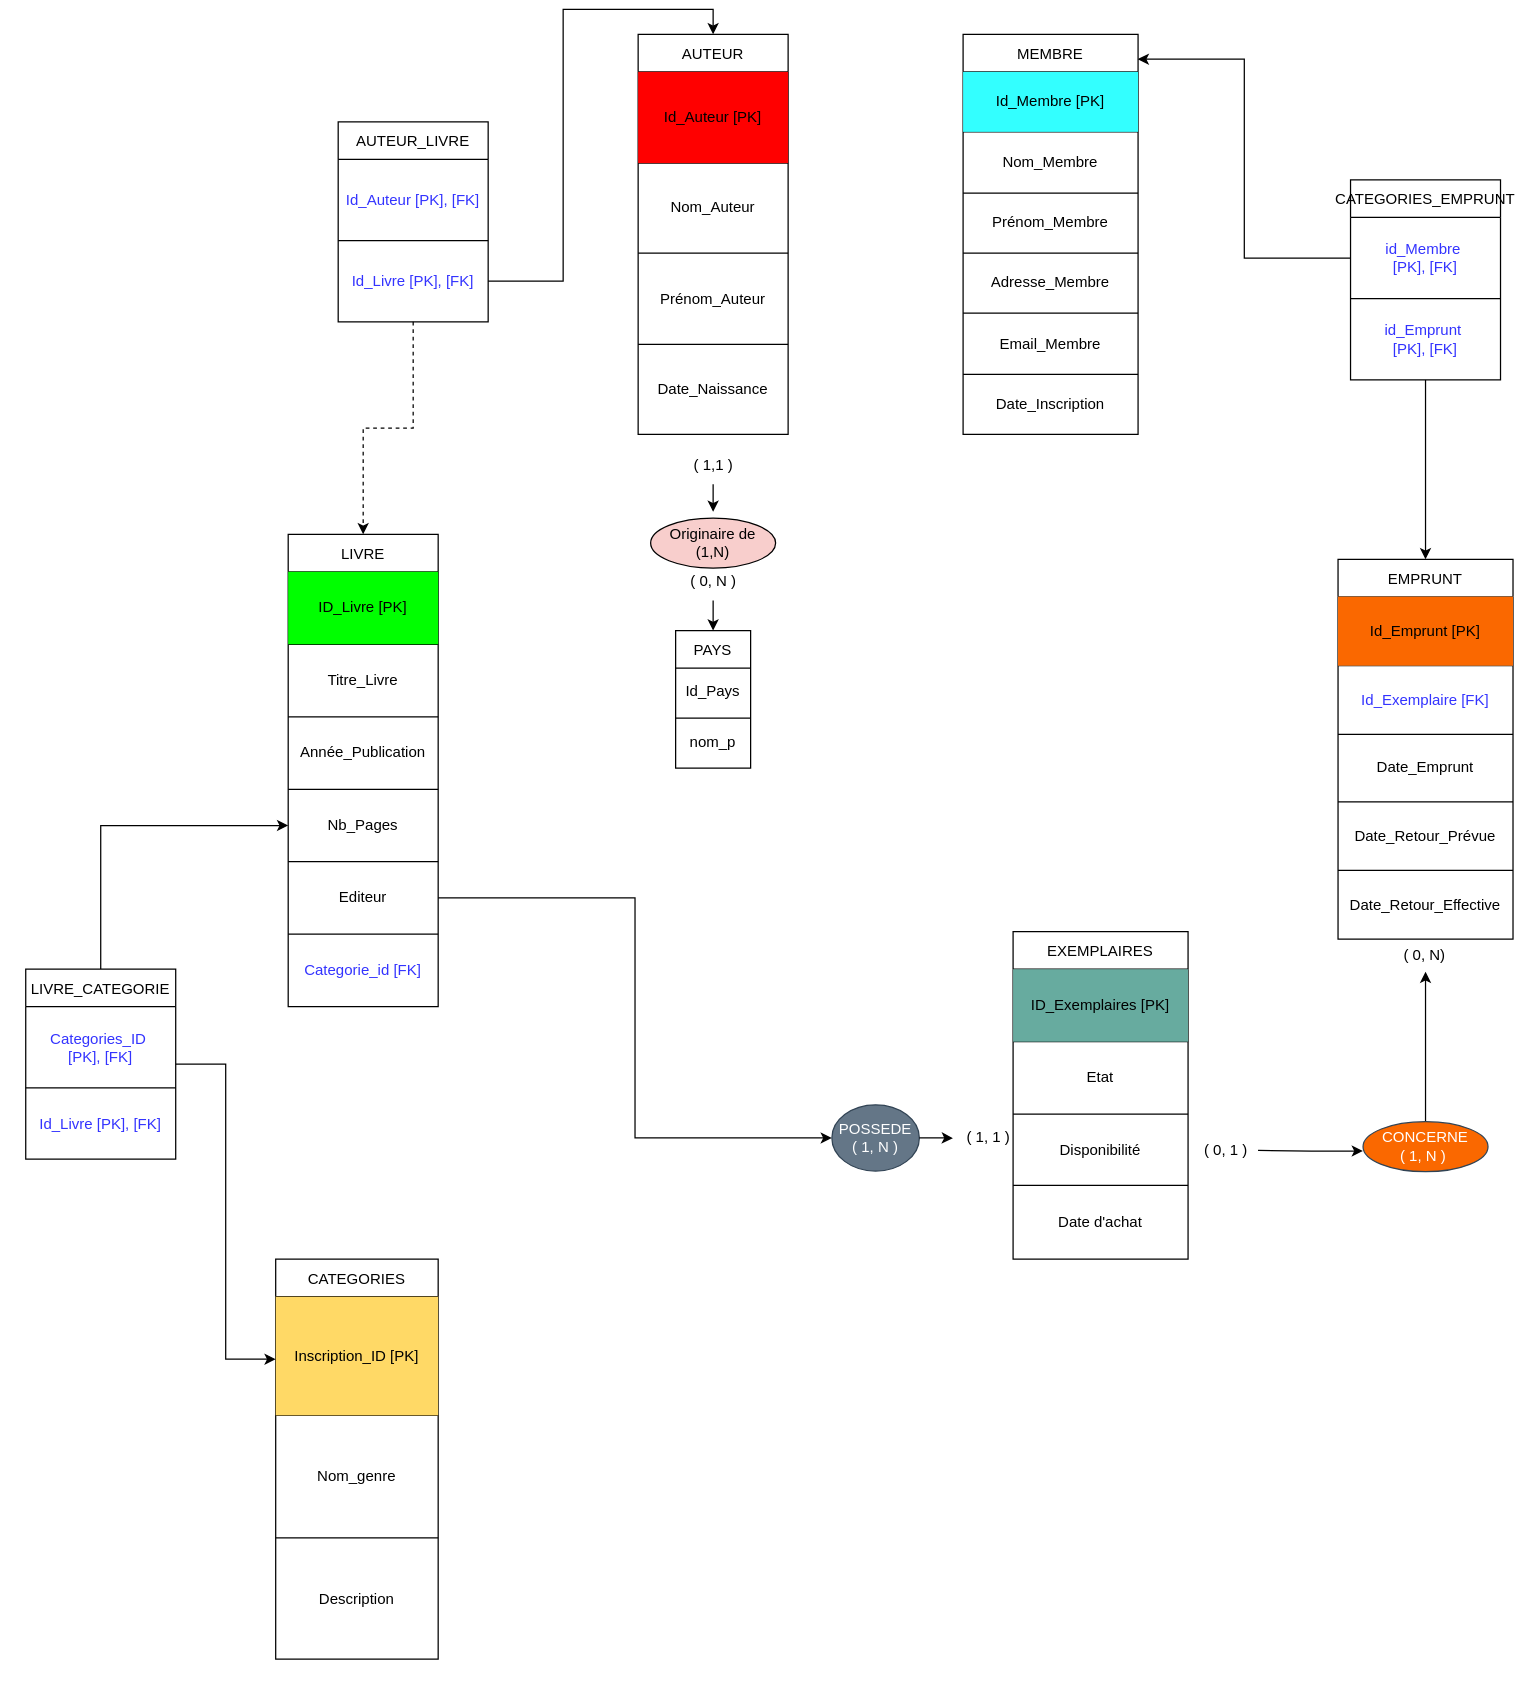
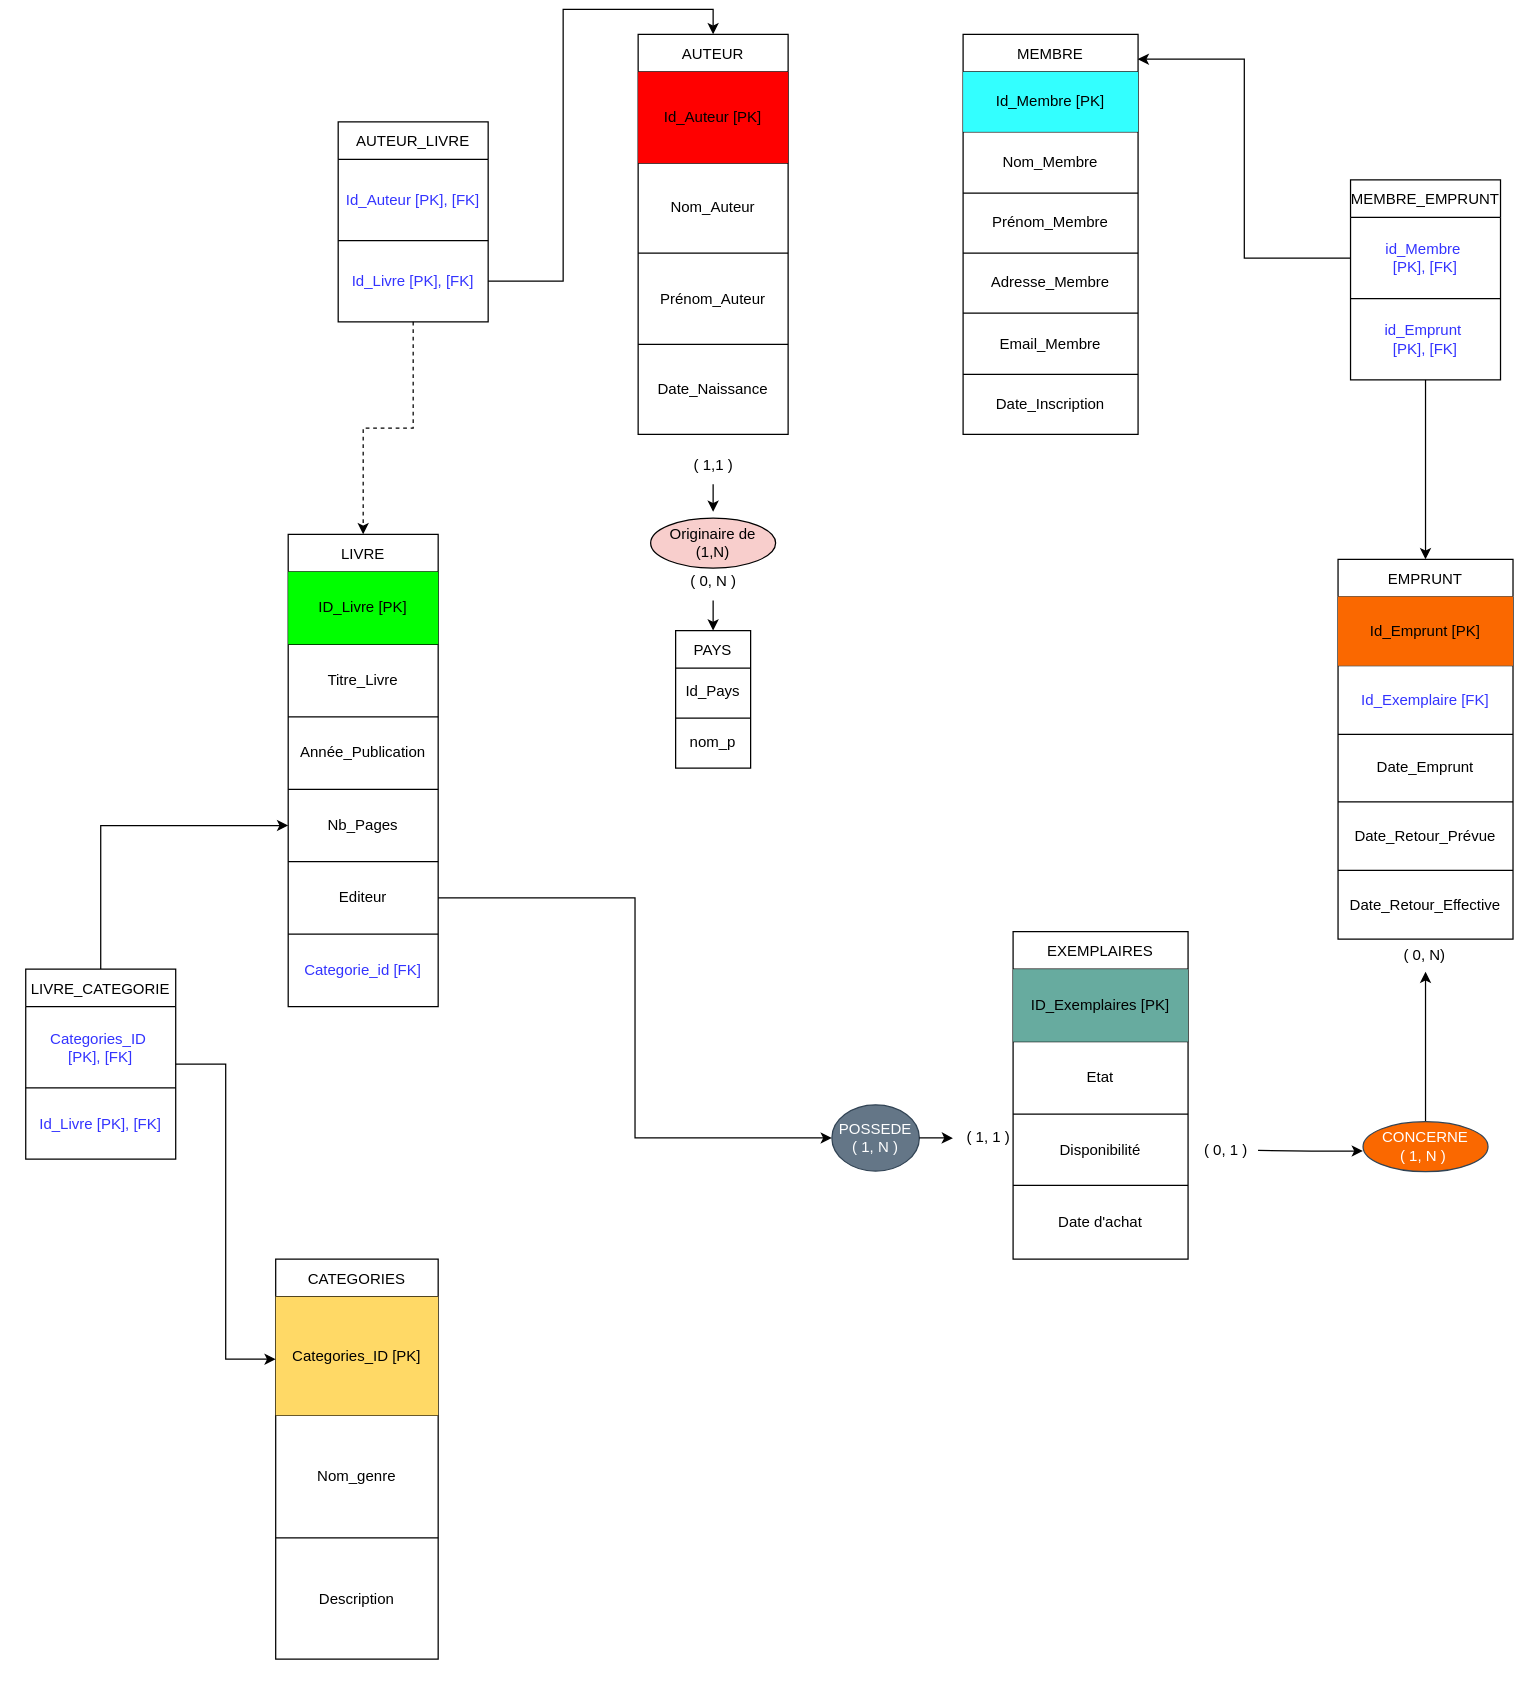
node "CATEGORIES_EMPRUNT": label "CATEGORIES_EMPRUNT" -> "MEMBRE_EMPRUNT"
node "Inscription_ID [PK]": label "Inscription_ID [PK]" -> "Categories_ID [PK]"
